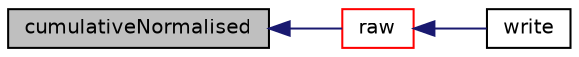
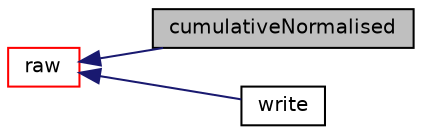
edge "raw" -> "cumulativeNormalised": reversed
